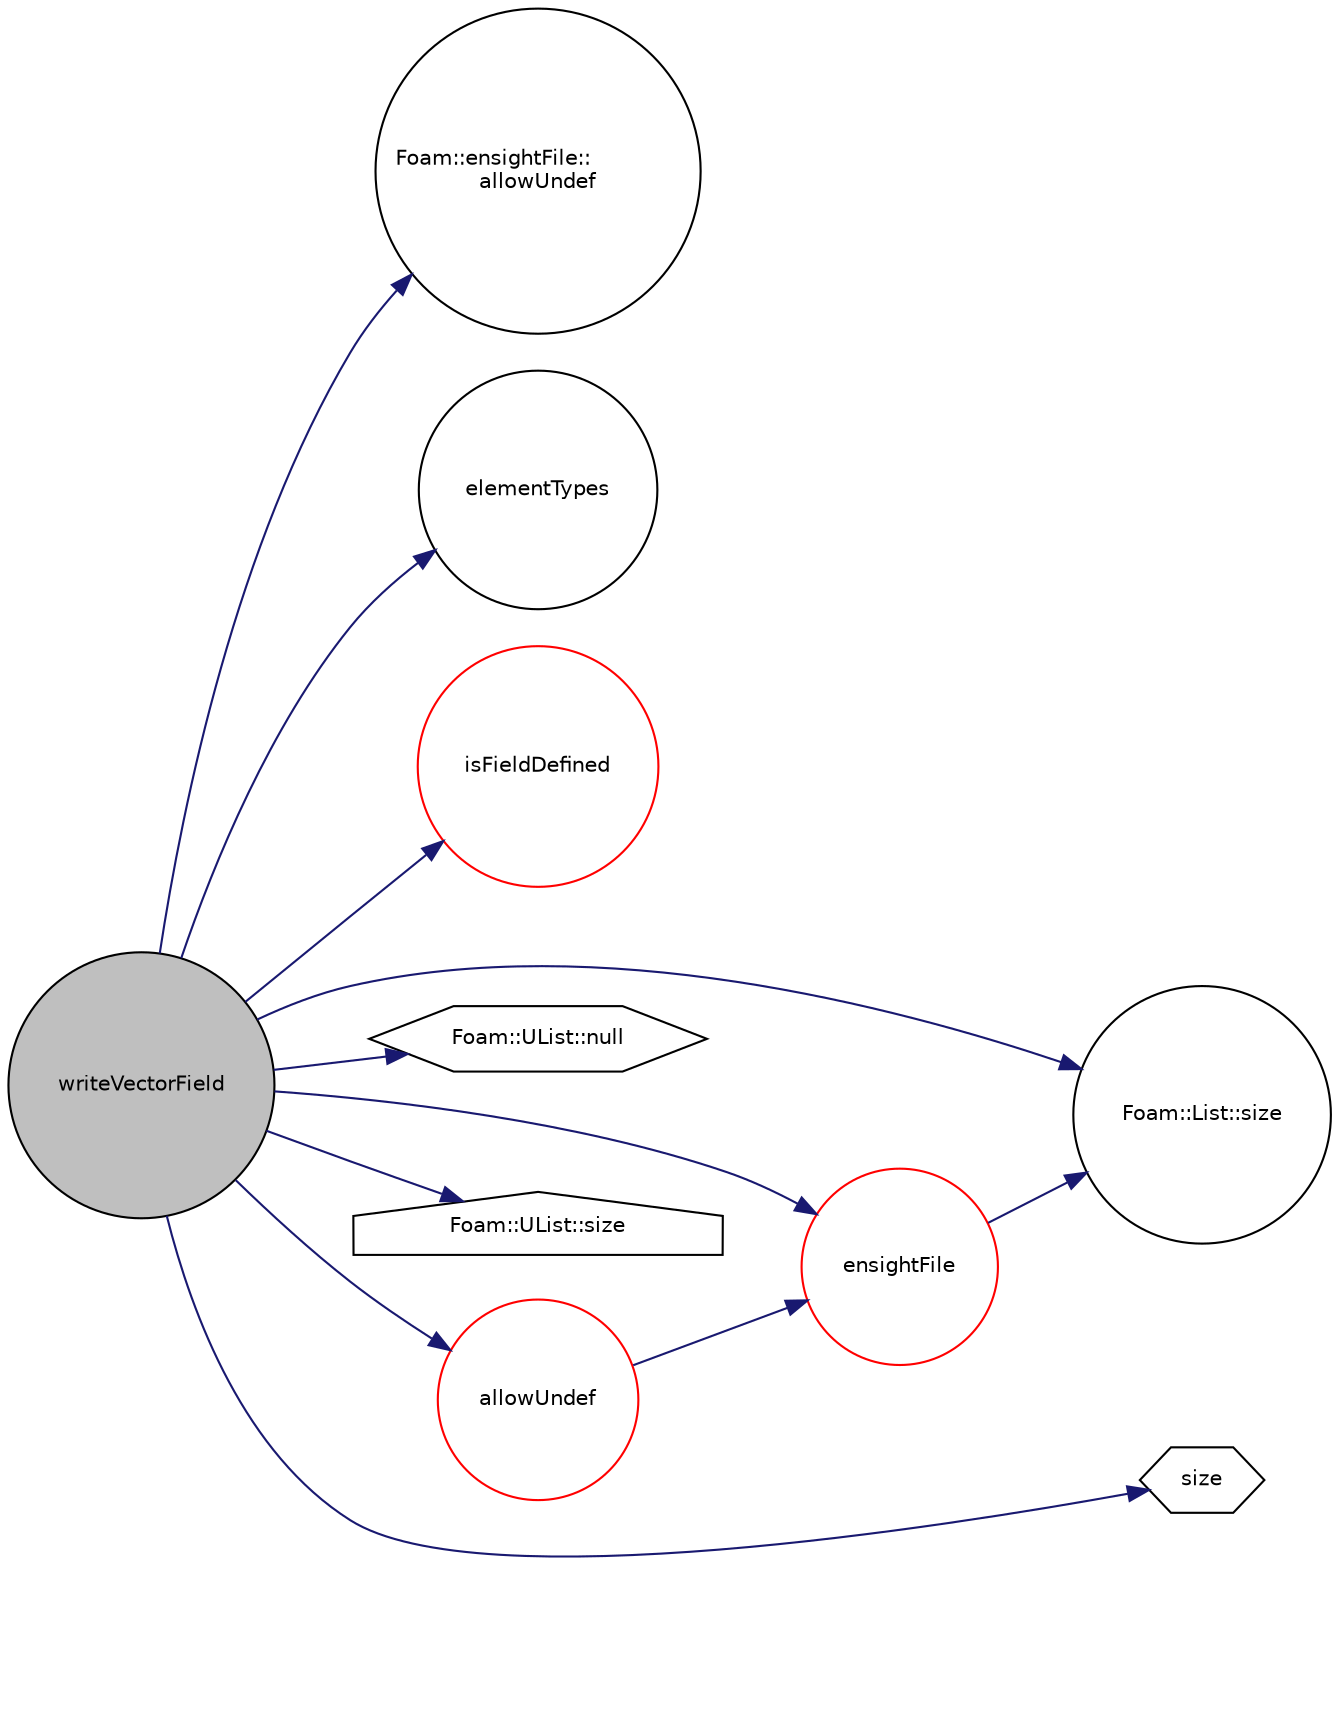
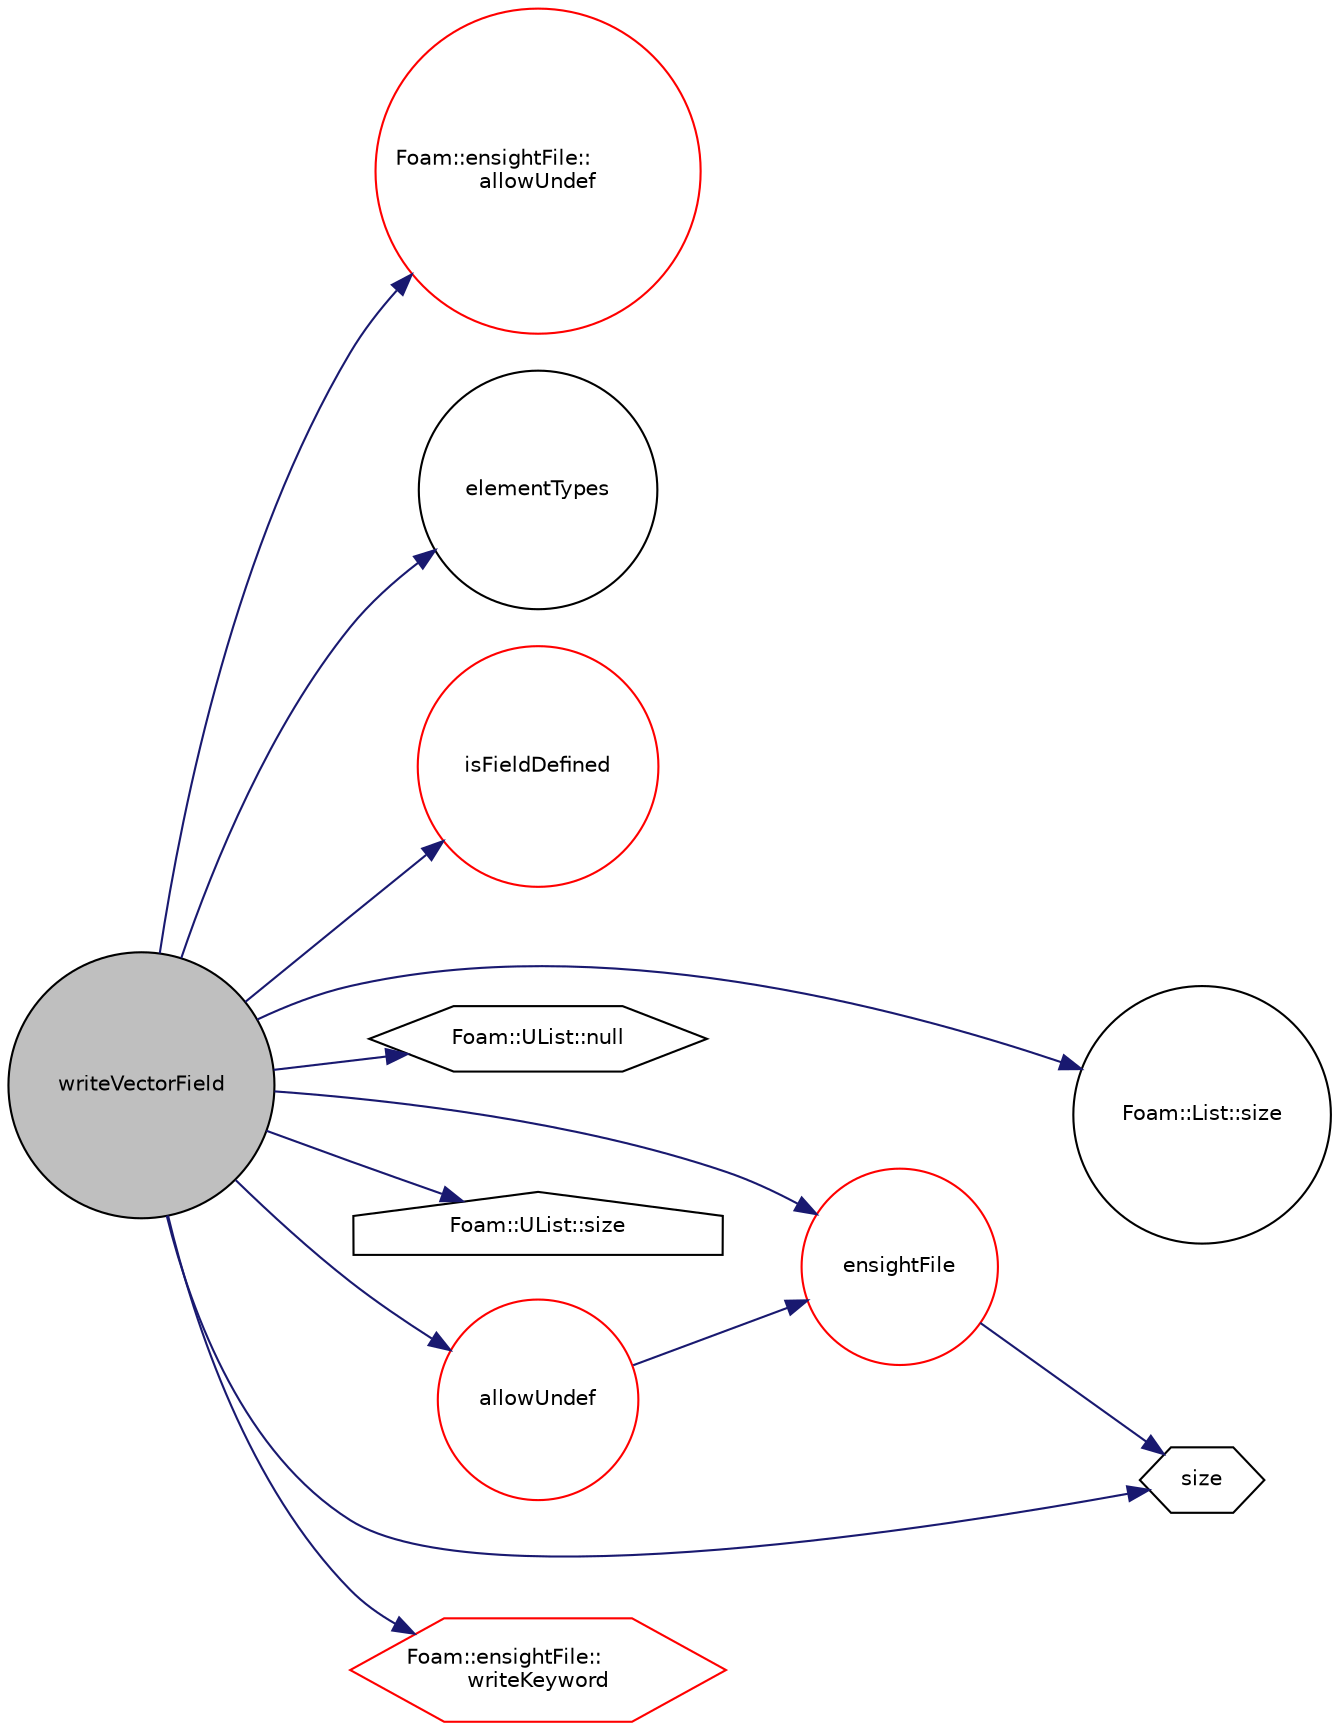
node "Foam::ensightFile:: allowUndef": color black -> red
edge "ensightFile" -> "Foam::List::size": now "ensightFile" -> "size"
node "Foam::ensightFile:: writeKeyword": added
